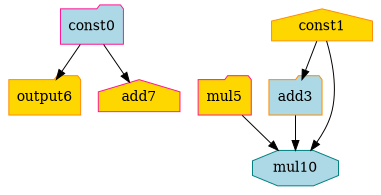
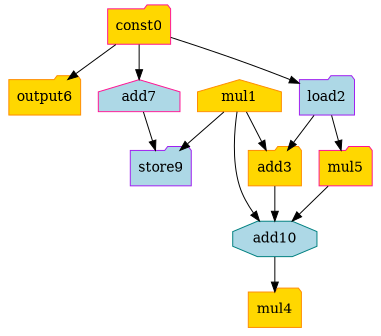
node "const0": fillcolor lightblue -> gold
node "const1": label "const1" -> "mul1"
node "add7": fillcolor gold -> lightblue
node "add3": fillcolor lightblue -> gold
node "load2": added
node "store9": added
node "mul10": label "mul10" -> "add10"
node "mul4": added
